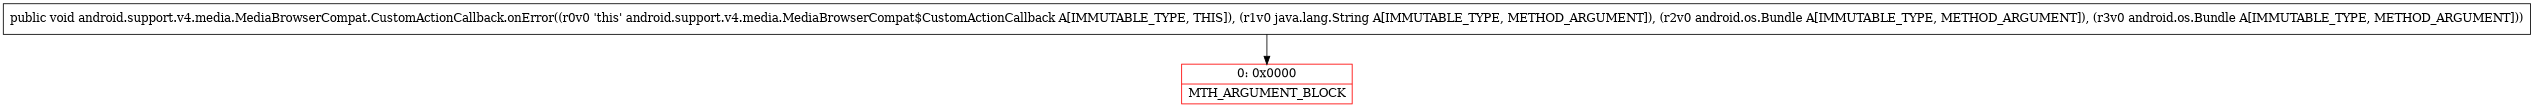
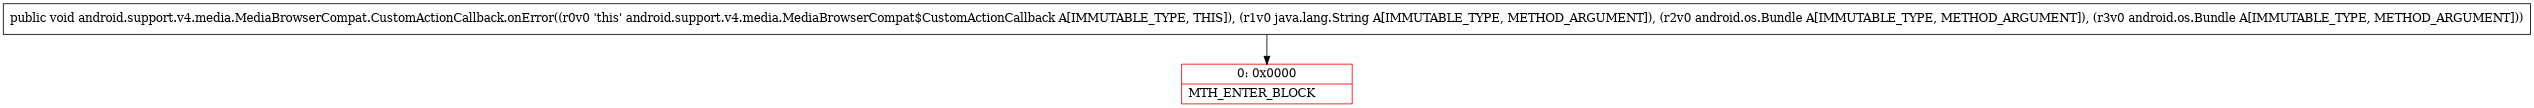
node "0: 0x0000": text "MTH_ARGUMENT_BLOCK" -> "MTH_ENTER_BLOCK"
